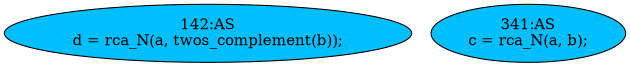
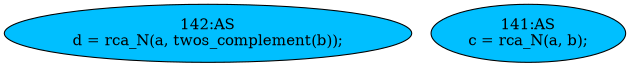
node "341:AS c = rca_N(a, b);": label "341:AS c = rca_N(a, b);" -> "141:AS c = rca_N(a, b);"
